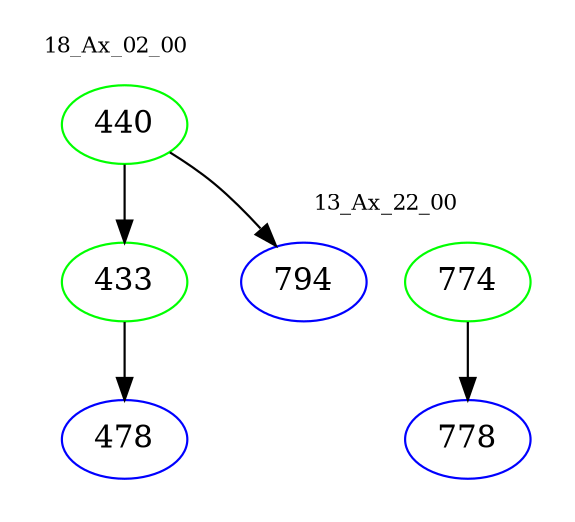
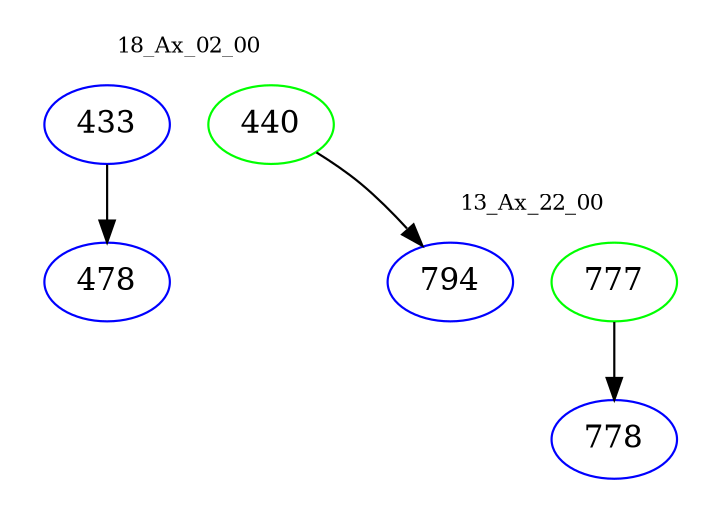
edge "440" -> "433": removed
node "433": color green -> blue
node "774": label "774" -> "777"
